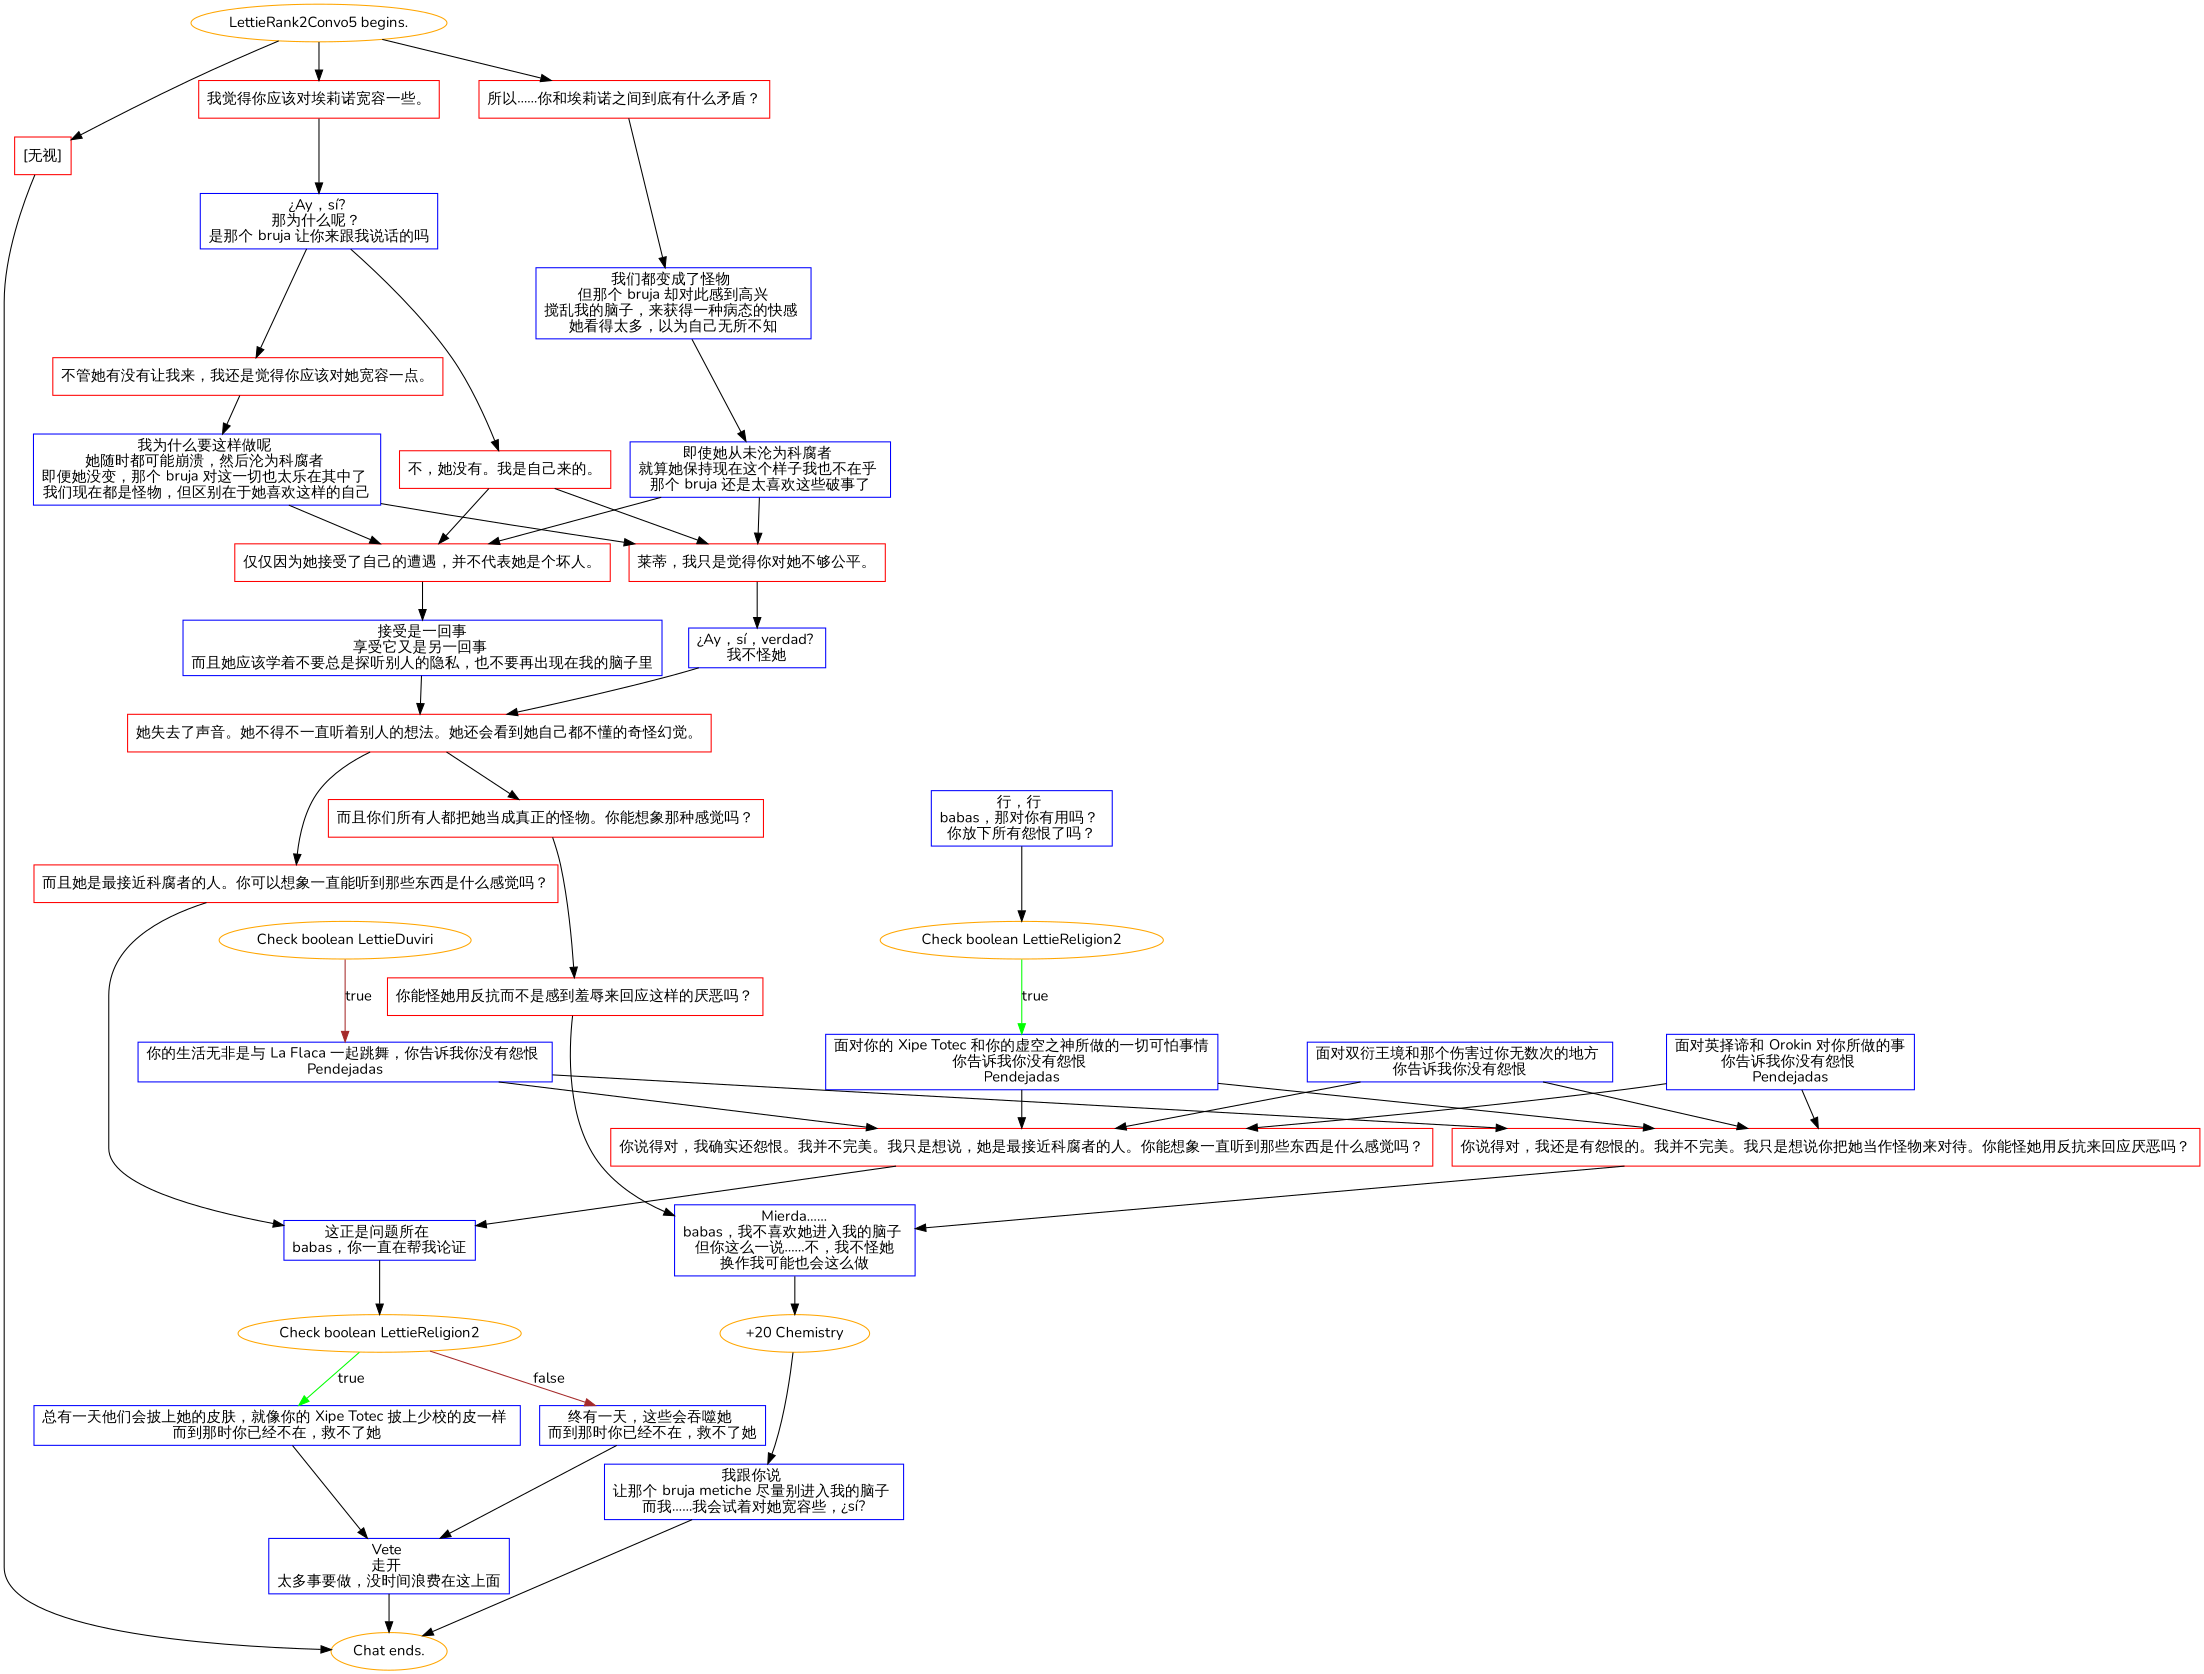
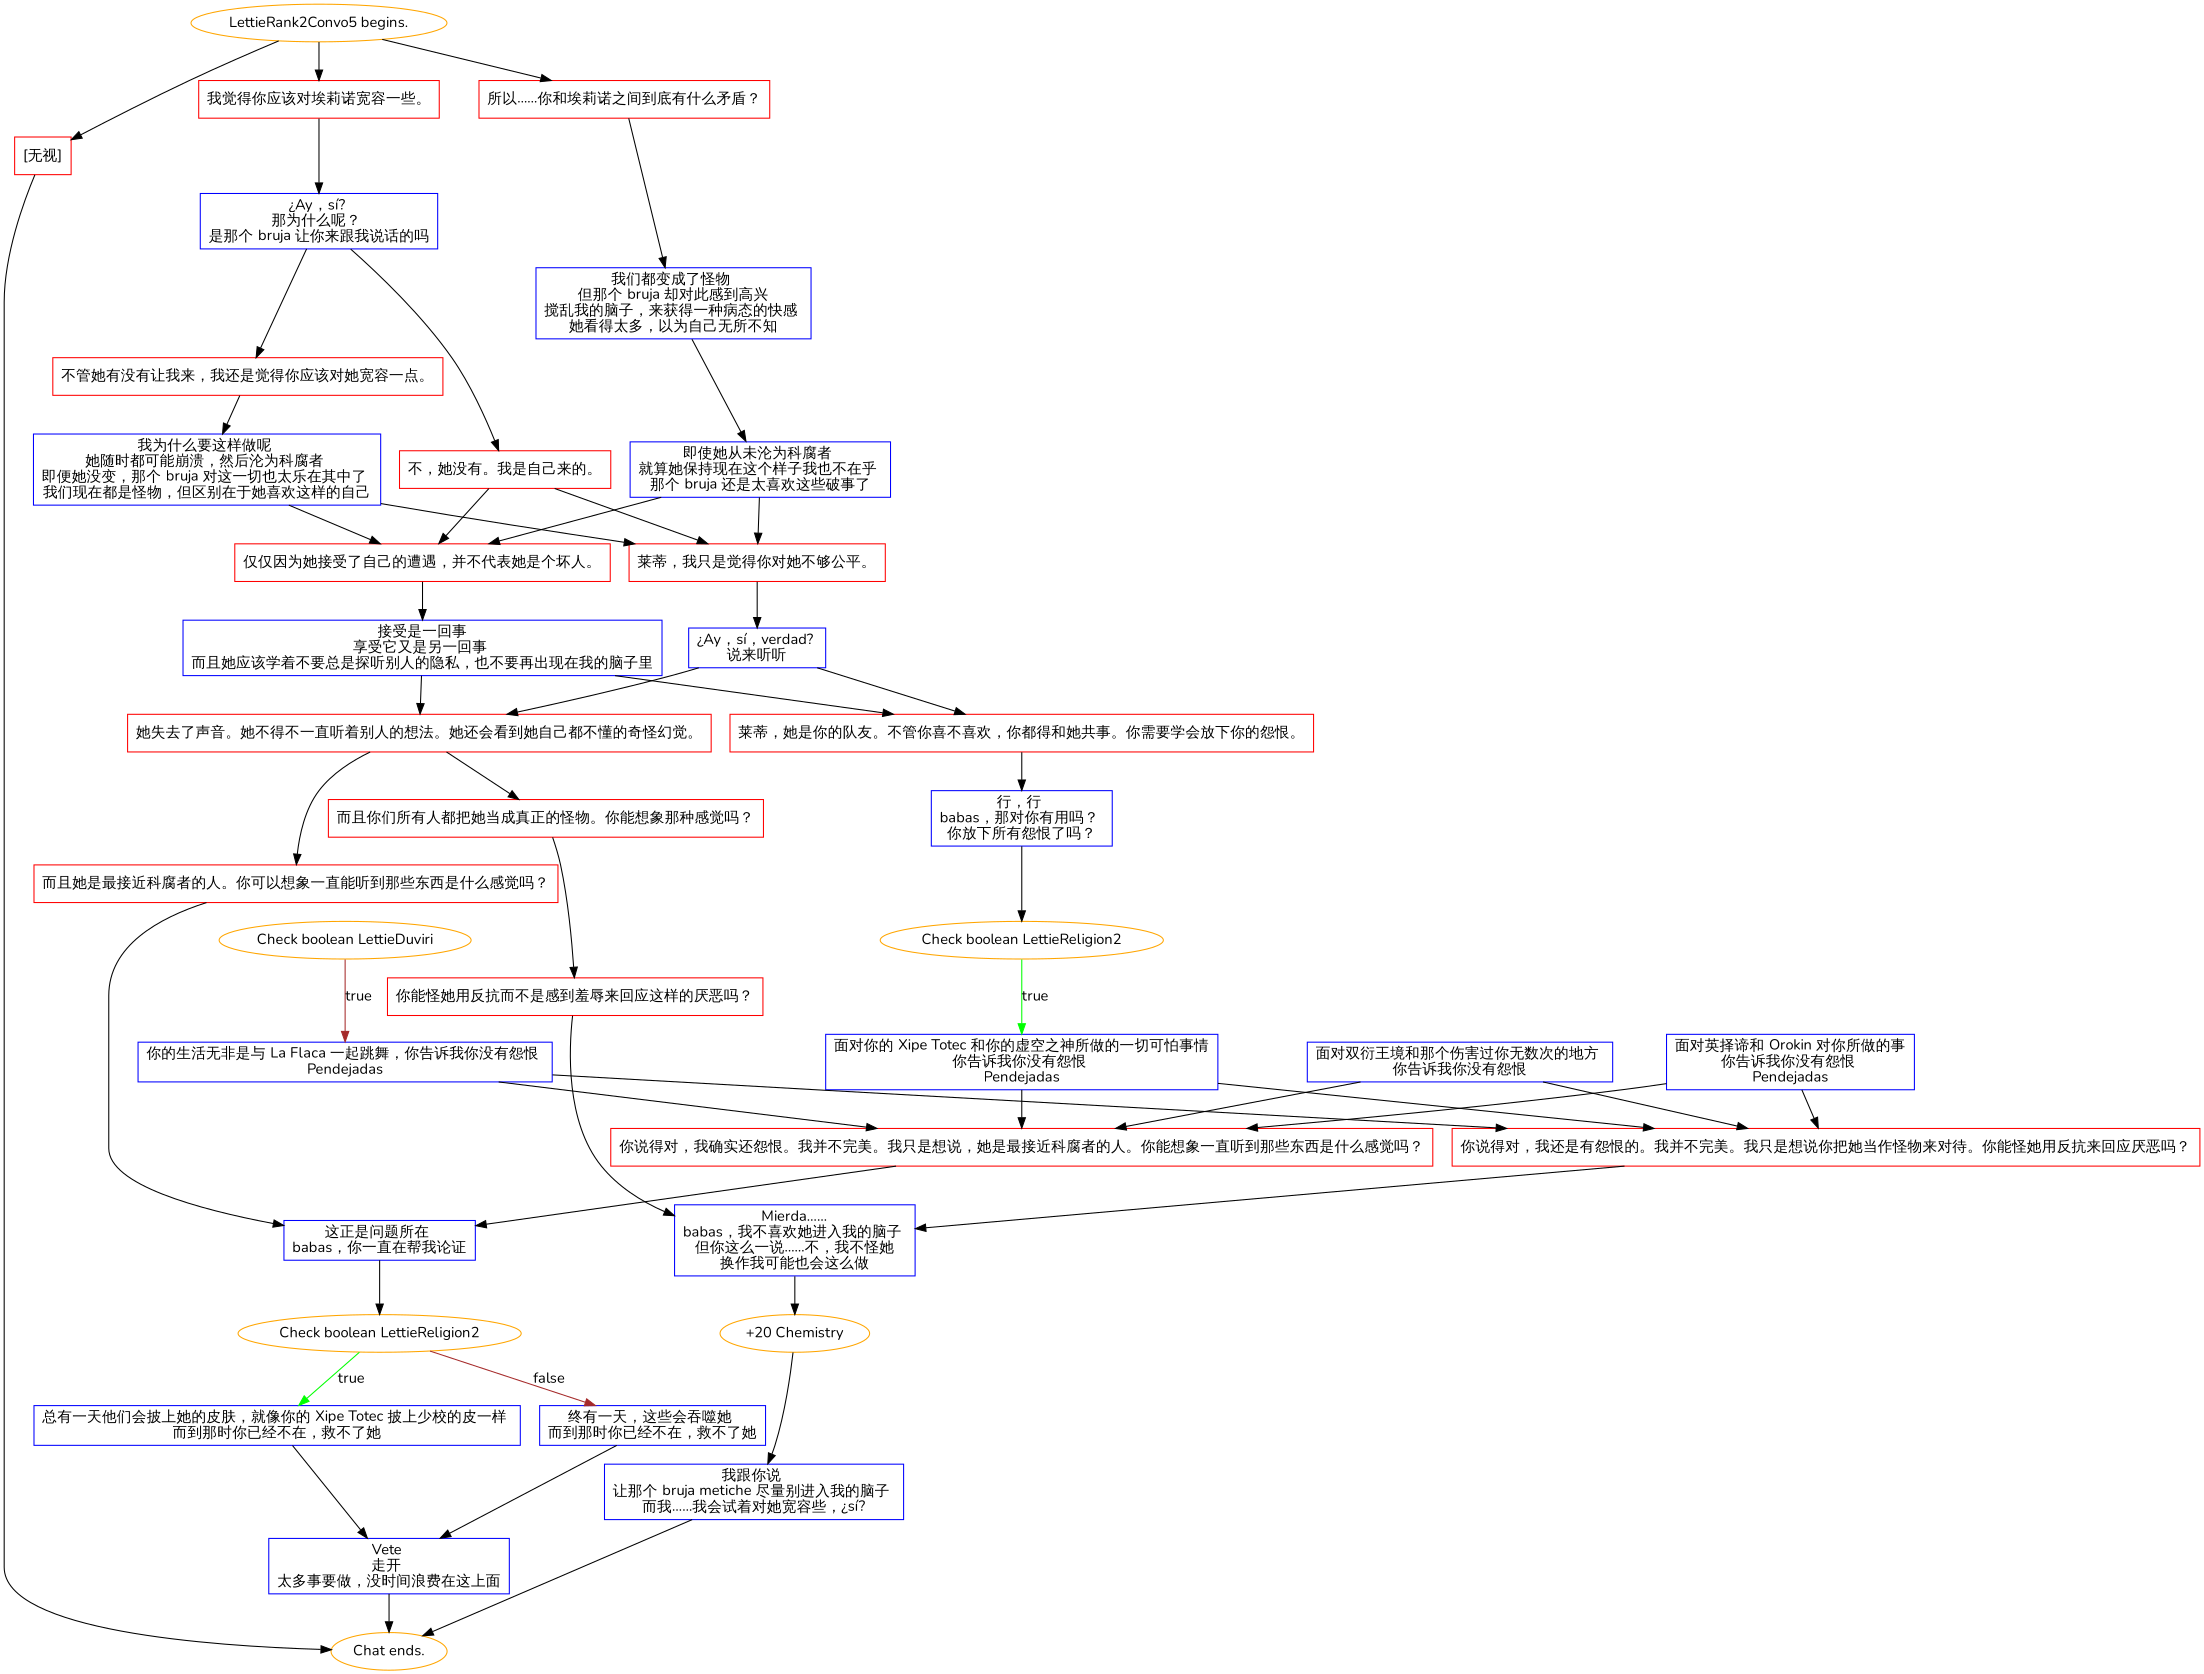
node "¿Ay，sí，verdad? 我不怪她": label "¿Ay，sí，verdad? 我不怪她" -> "¿Ay，sí，verdad? 说来听听"
node "莱蒂，她是你的队友。不管你喜不喜欢，你都得和她共事。你需要学会放下你的怨恨。": added
